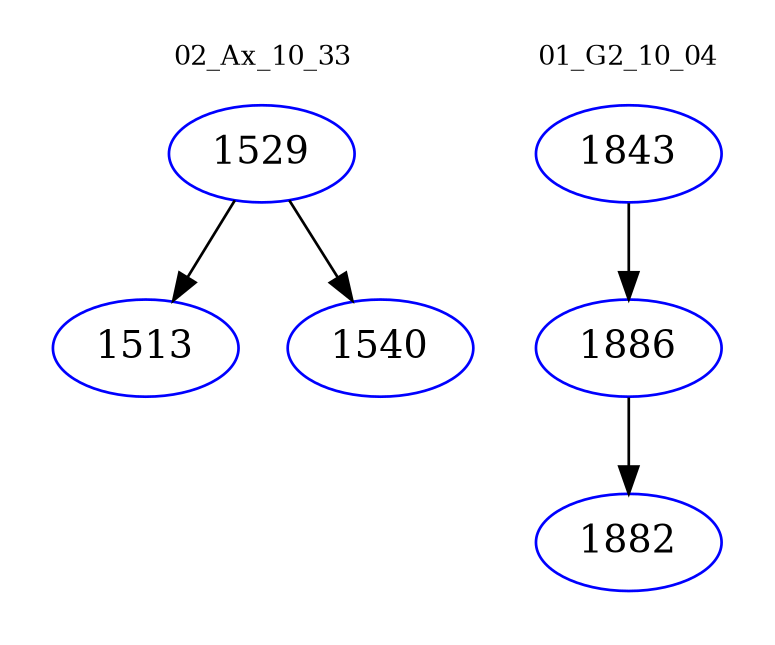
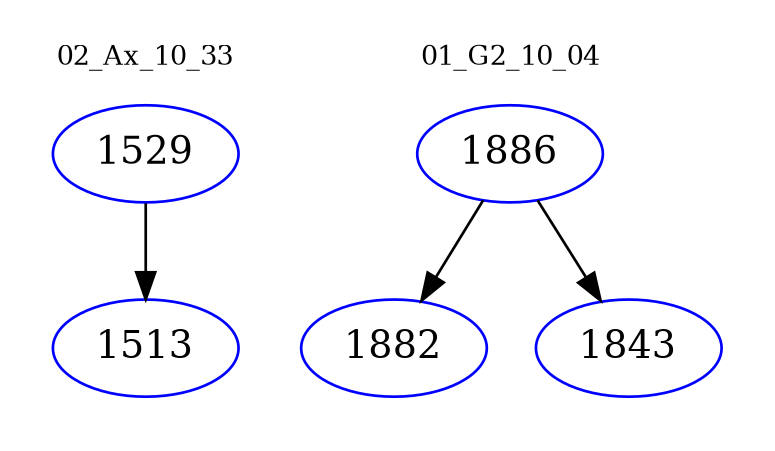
edge "1843" -> "1886": reversed
node "1540": removed
